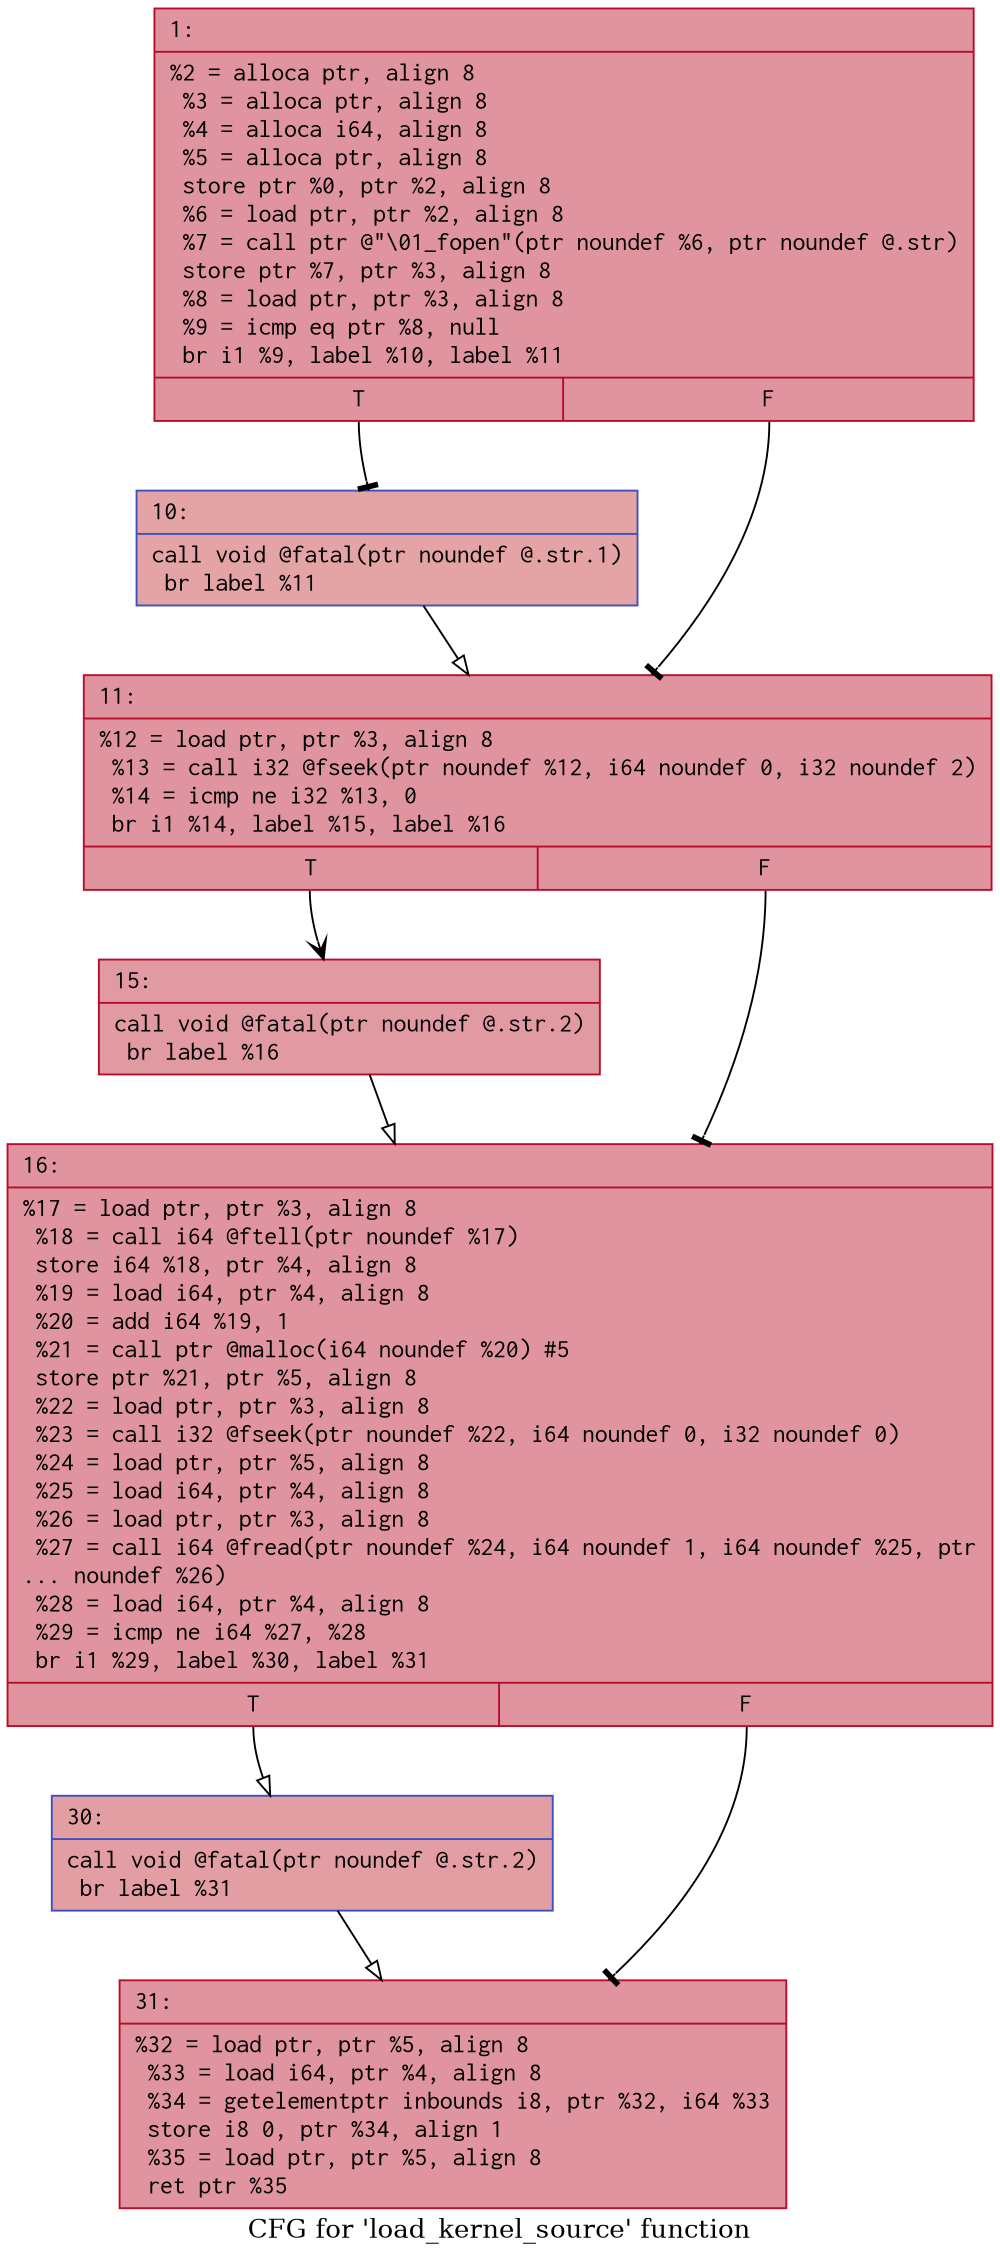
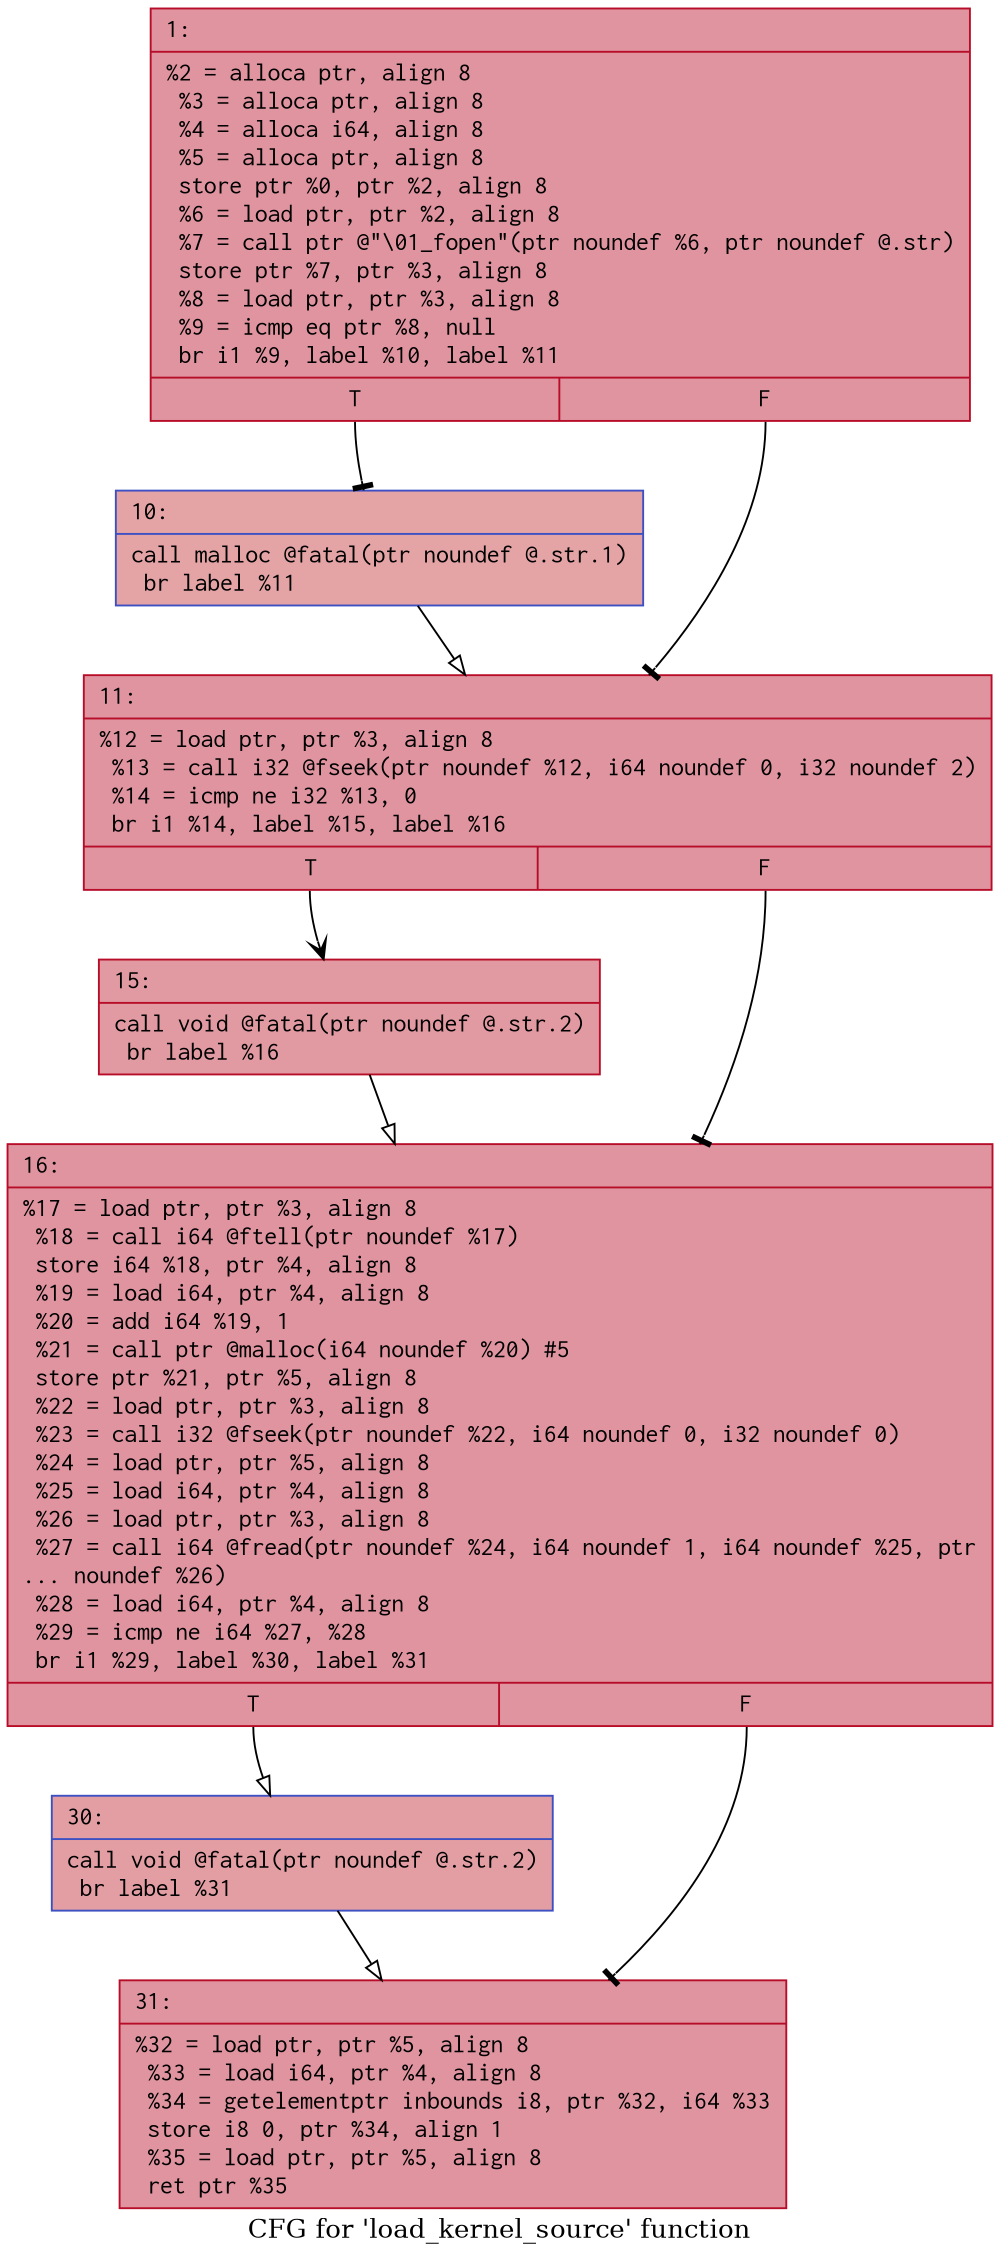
node "10:": text "call void @fatal(ptr noundef @.str.1)" -> "call malloc @fatal(ptr noundef @.str.1)"
